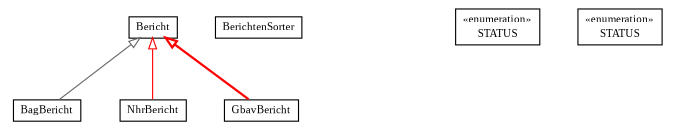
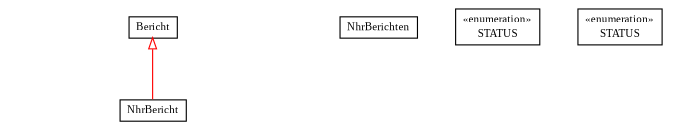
node "BerichtenSorter": removed
node "NhrBerichten": added
node "BagBericht": removed
node "GbavBericht": removed
